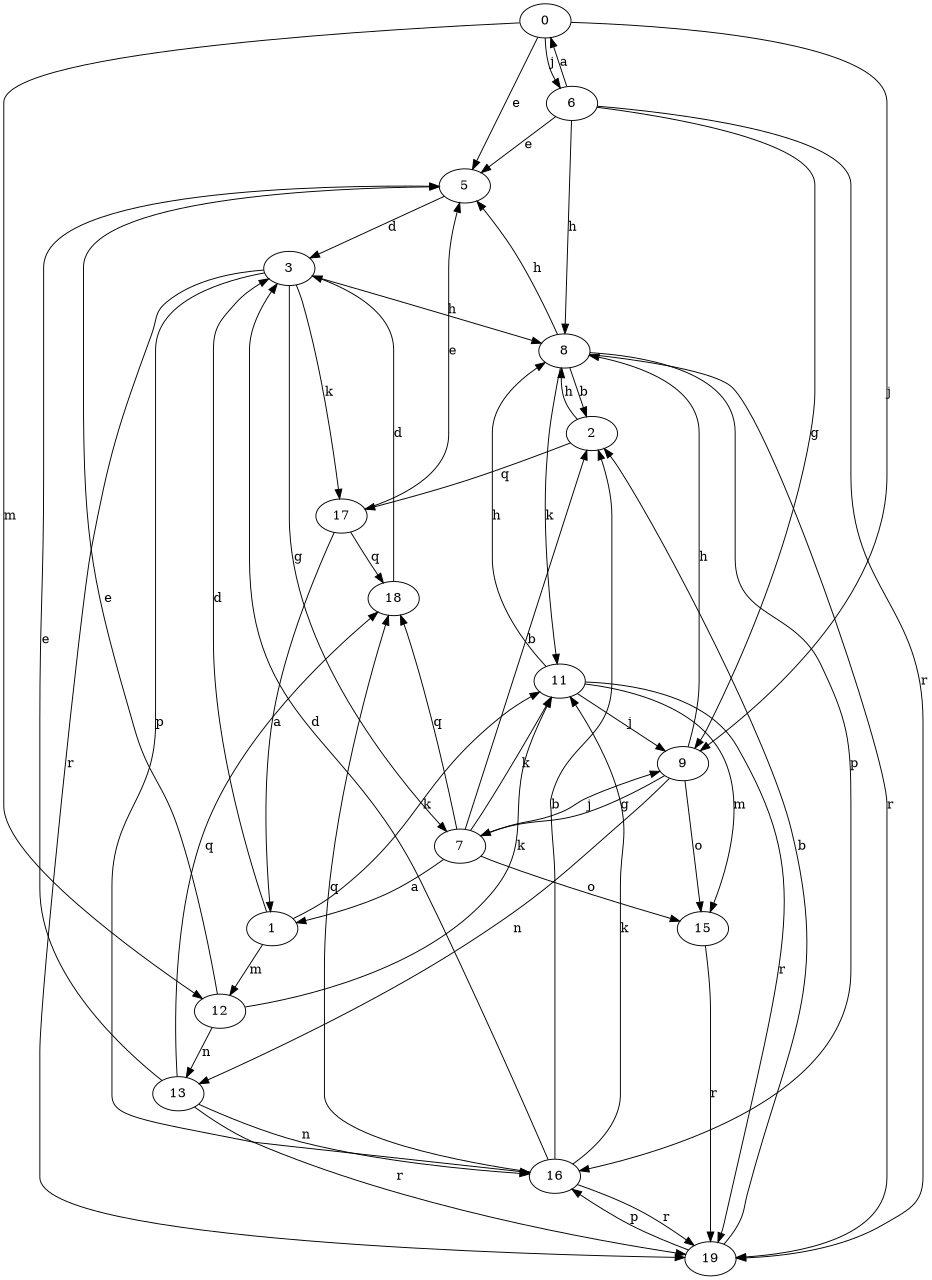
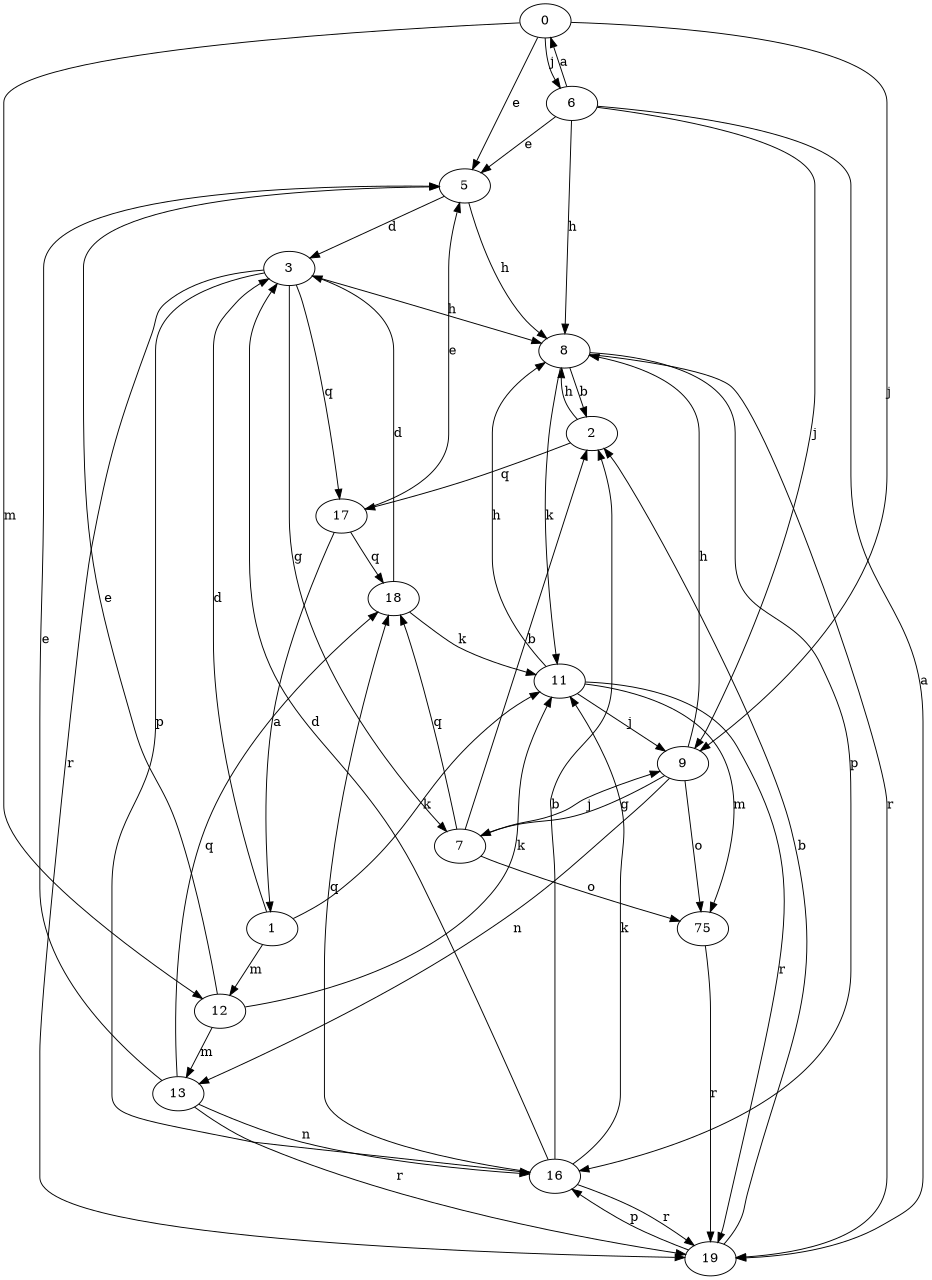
edge "8" -> "5": reversed
edge "3" -> "17": label "k" -> "q"
edge "6" -> "9": label "g" -> "j"
edge "6" -> "19": label "r" -> "a"
edge "7" -> "11": now "18" -> "11"
edge "7" -> "1": removed, label "a"
node "15": label "15" -> "75"
edge "12" -> "13": label "n" -> "m"
